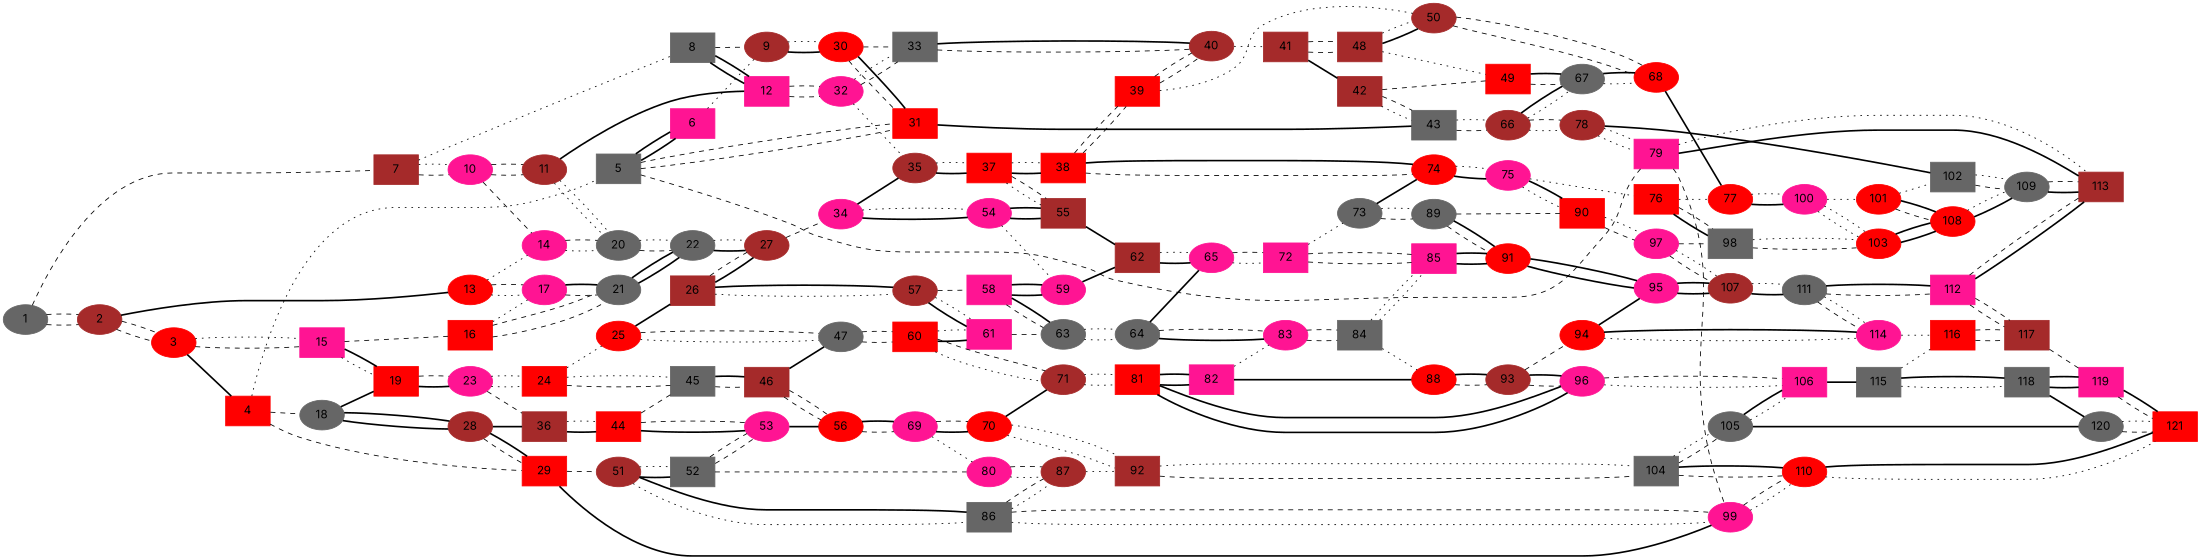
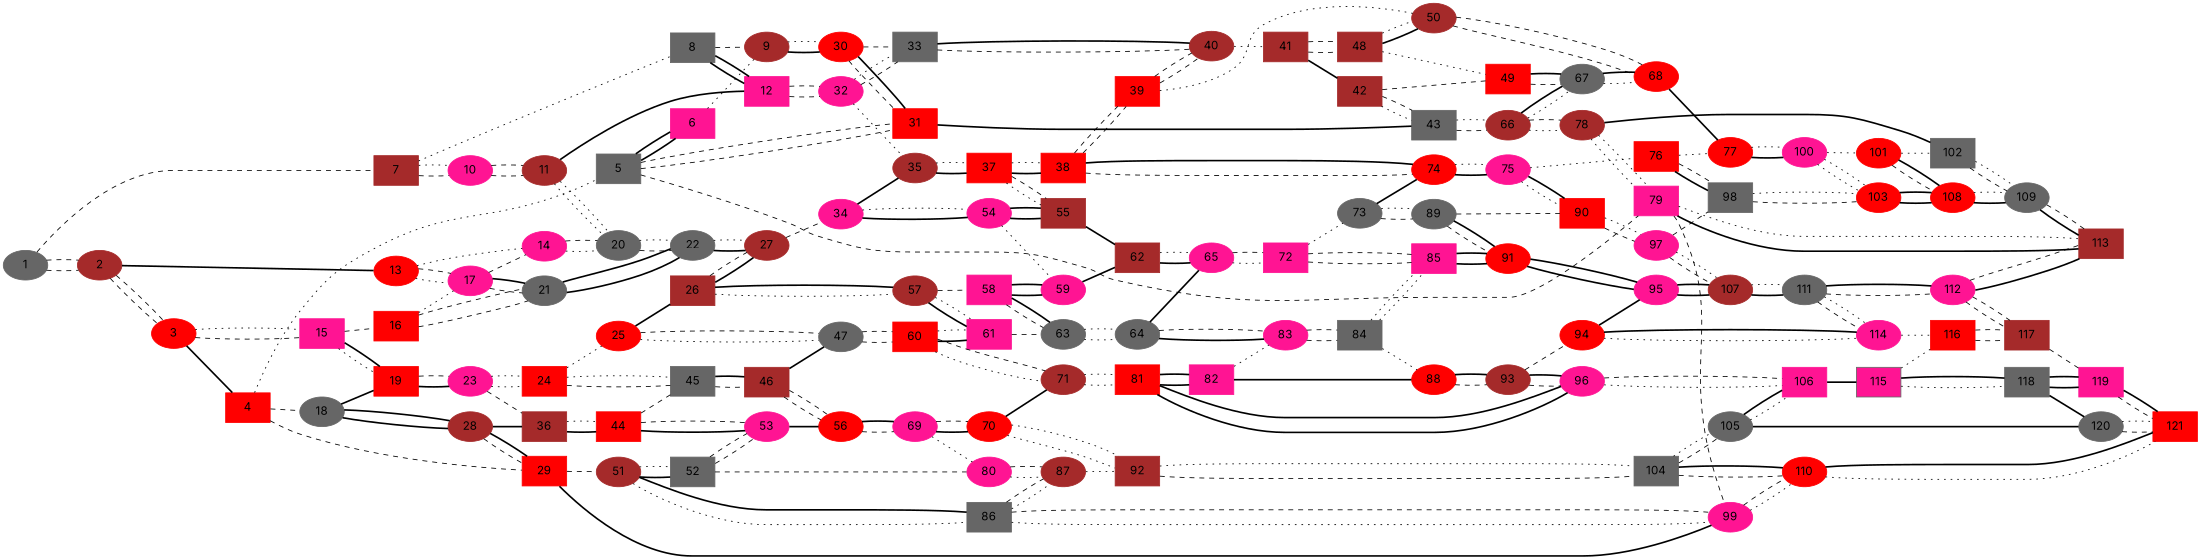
edge "10" -- "14": now "17" -- "14"
node "112": shape box -> ellipse
node "115": fillcolor gray40 -> deeppink
